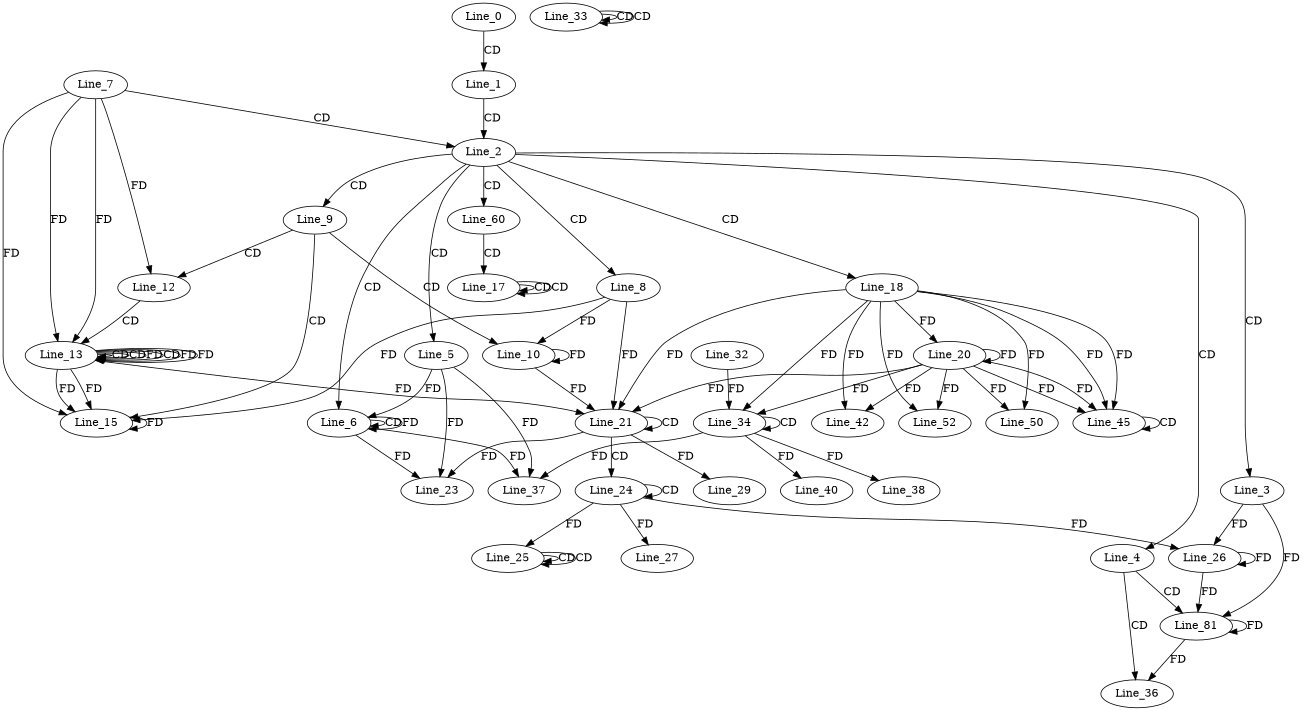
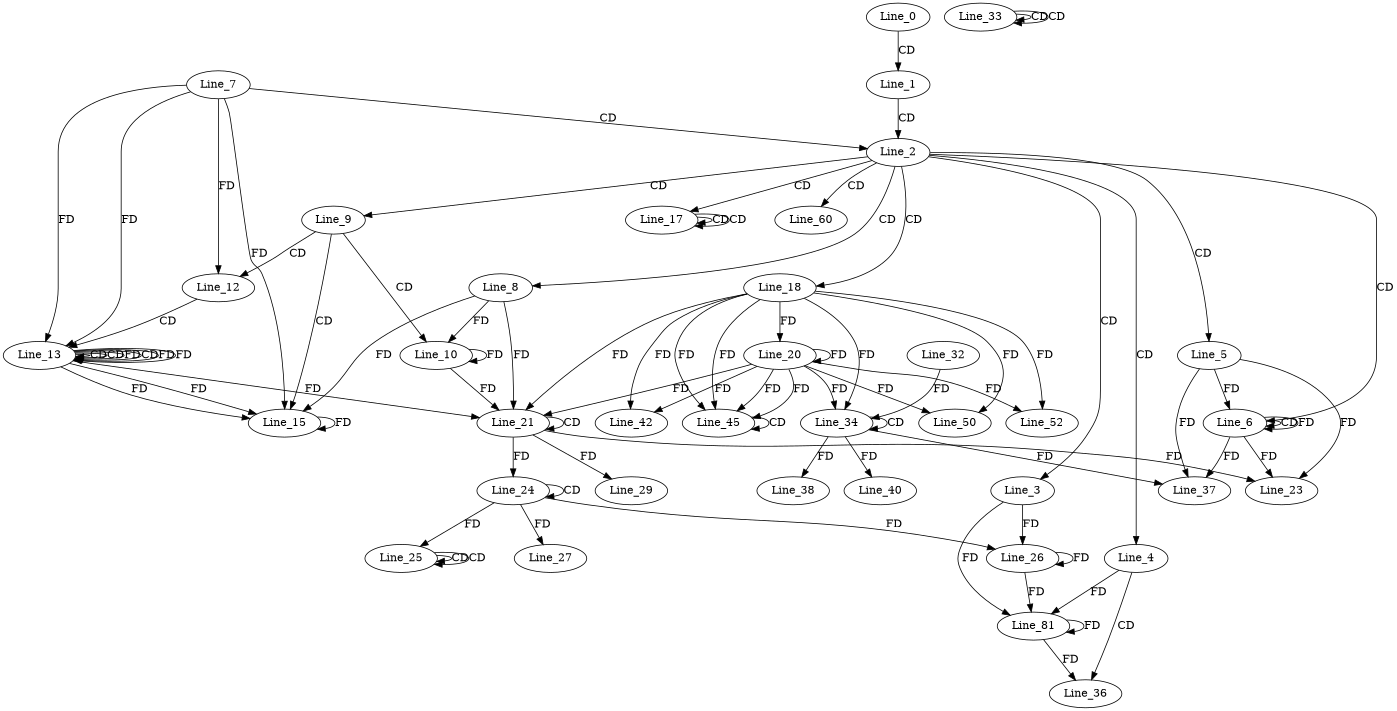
edge "Line_60" -> "Line_17": now "Line_2" -> "Line_17"
edge "Line_21" -> "Line_24": label "CD" -> "FD"
edge "Line_4" -> "Line_81": label "CD" -> "FD"
